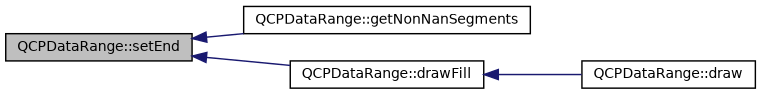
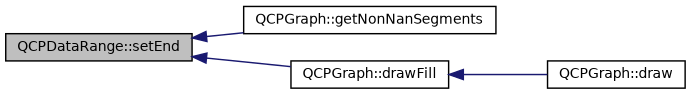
node "QCPDataRange::getNonNanSegments": label "QCPDataRange::getNonNanSegments" -> "QCPGraph::getNonNanSegments"
node "QCPDataRange::drawFill": label "QCPDataRange::drawFill" -> "QCPGraph::drawFill"
node "QCPDataRange::draw": label "QCPDataRange::draw" -> "QCPGraph::draw"
